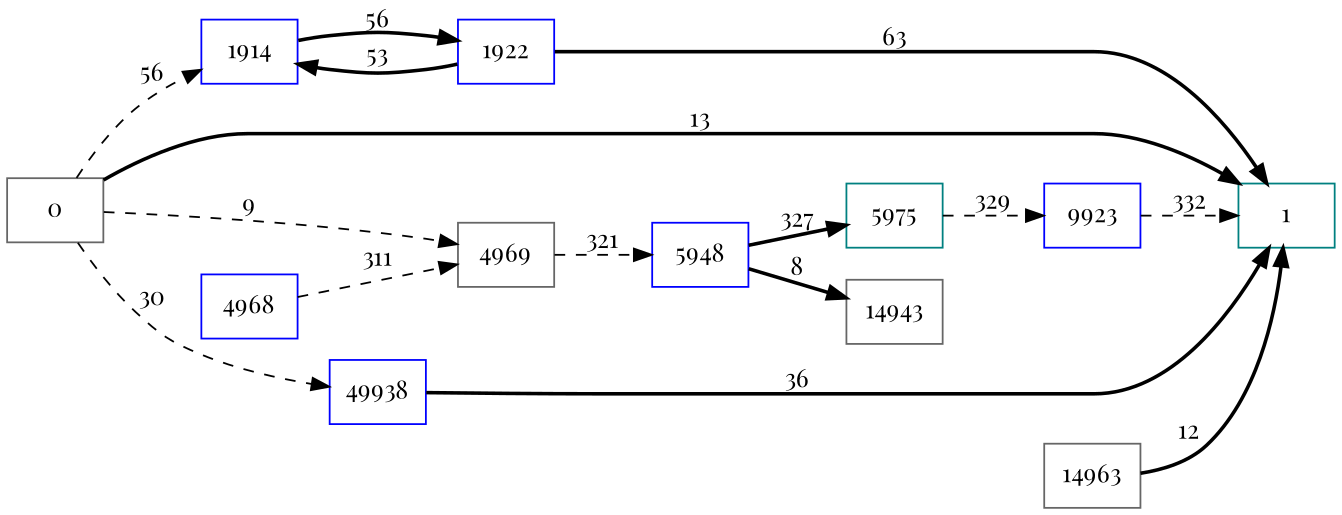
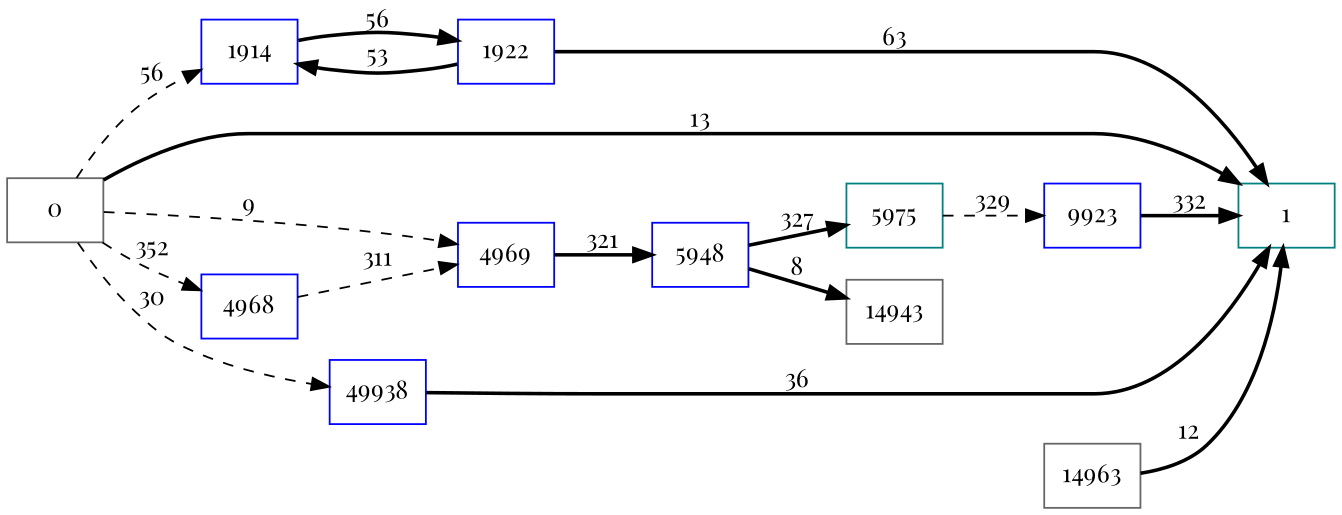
edge "9923" -> "1": style dashed -> bold
node "4969": color gray40 -> blue
edge "4969" -> "5948": style dashed -> bold
edge "0" -> "4968": added, label "352"
